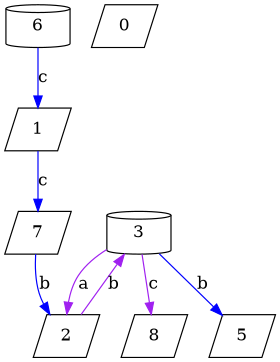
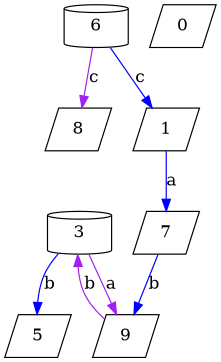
edge "1" -> "7": label "c" -> "a"
edge "3" -> "8": now "6" -> "8"
node "2": label "2" -> "9"
